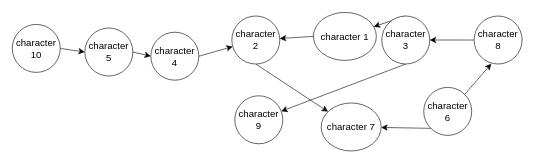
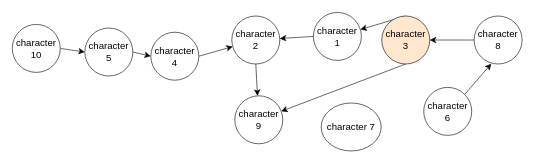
node "character 1": size 63x48 -> 48x48
node "character 3": fillcolor #ffffff -> #ffe6cc
edge "character 2" -> "character 7": now "character 2" -> "character 9"
edge "character 6" -> "character 7": removed
